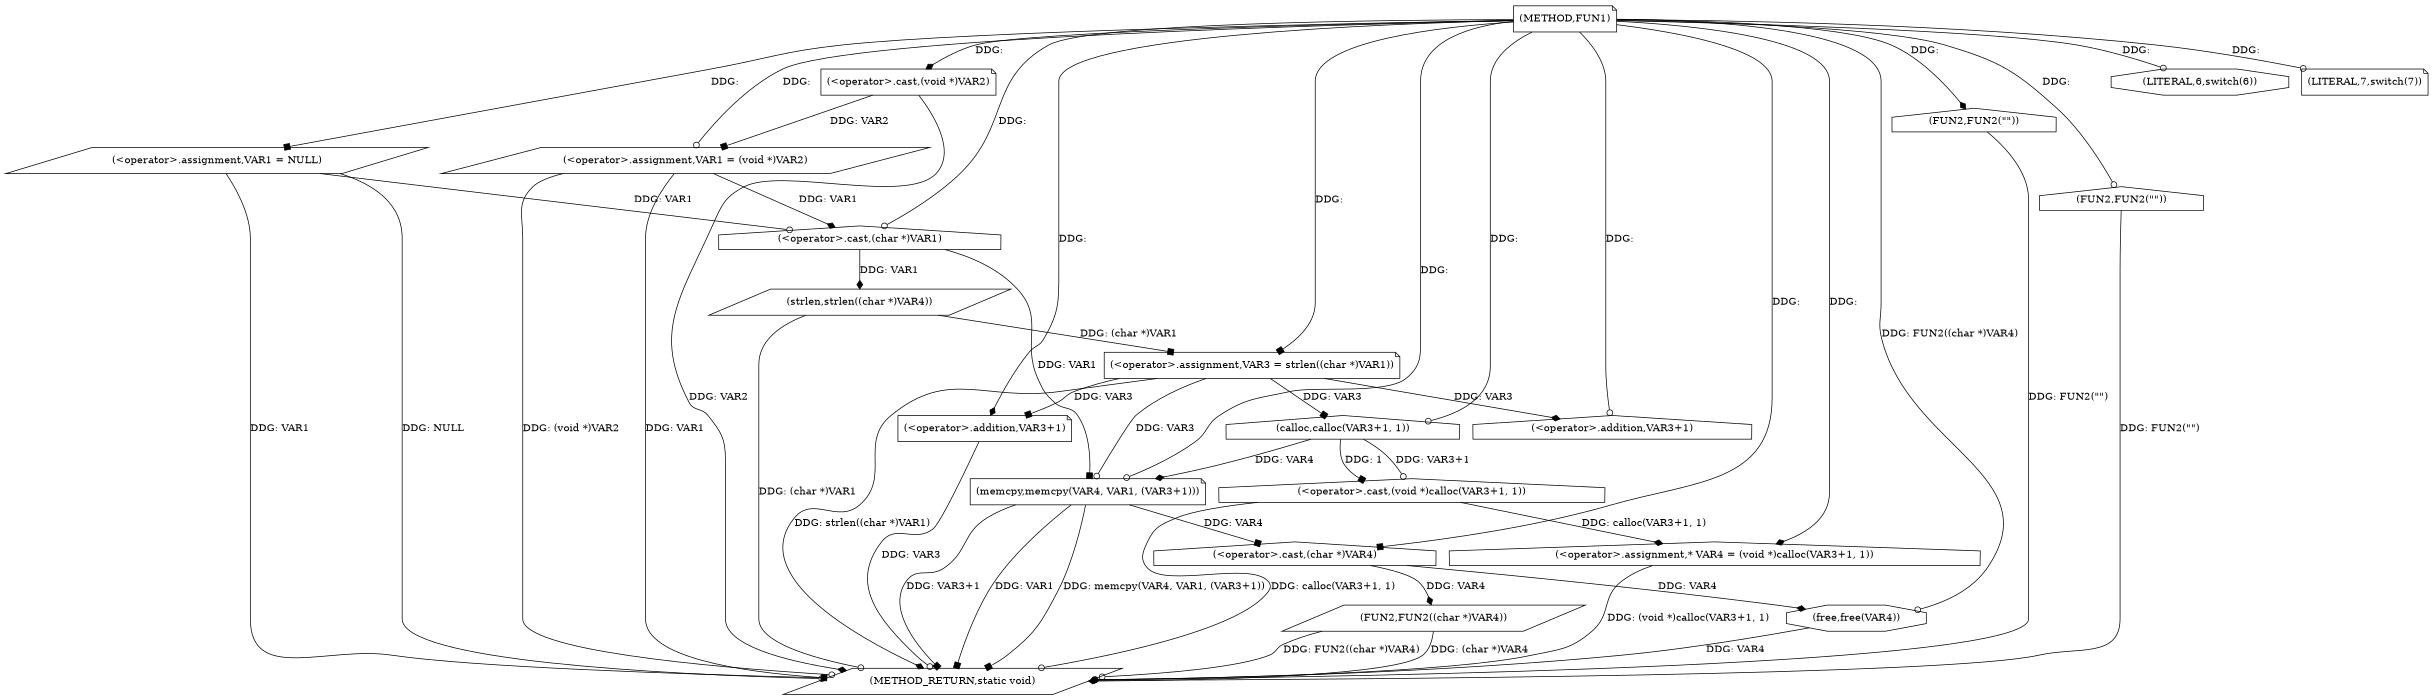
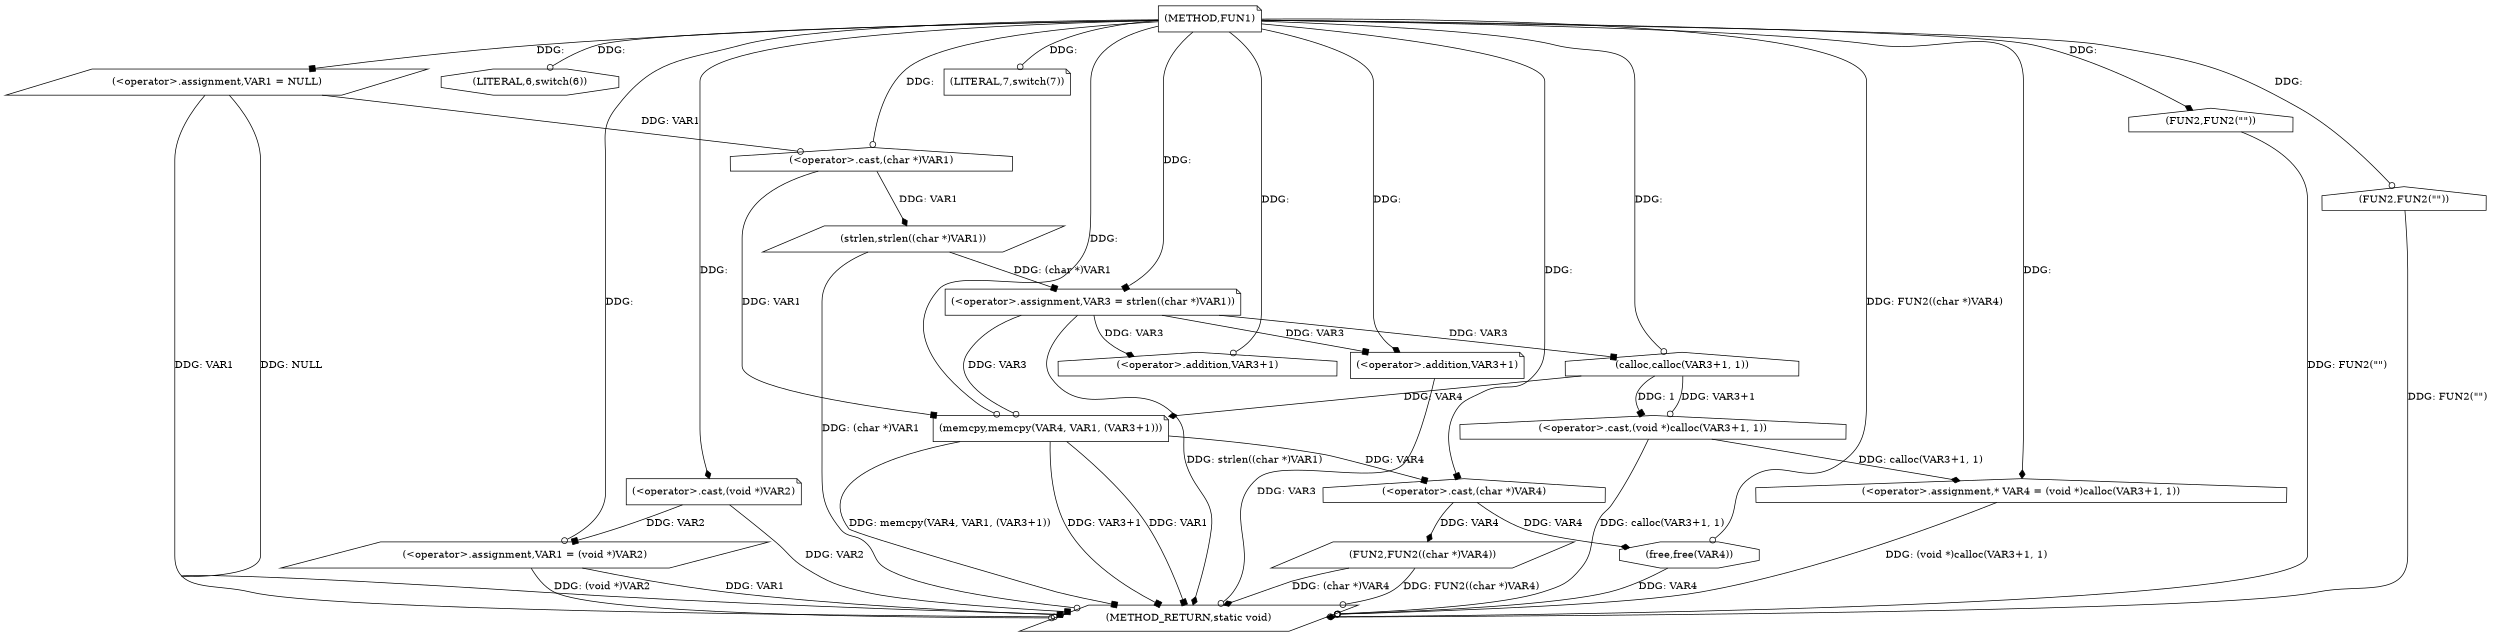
edge "(<operator>.assignment,VAR1 = (void *)VAR2)" -> "(<operator>.cast,(char *)VAR1)": removed, label "DDG: VAR1"
node "(strlen,strlen((char *)VAR4))": label "(strlen,strlen((char *)VAR4))" -> "(strlen,strlen((char *)VAR1))"
edge "(<operator>.cast,(void *)VAR2)" -> "(METHOD_RETURN,static void)": arrowhead diamond -> box
